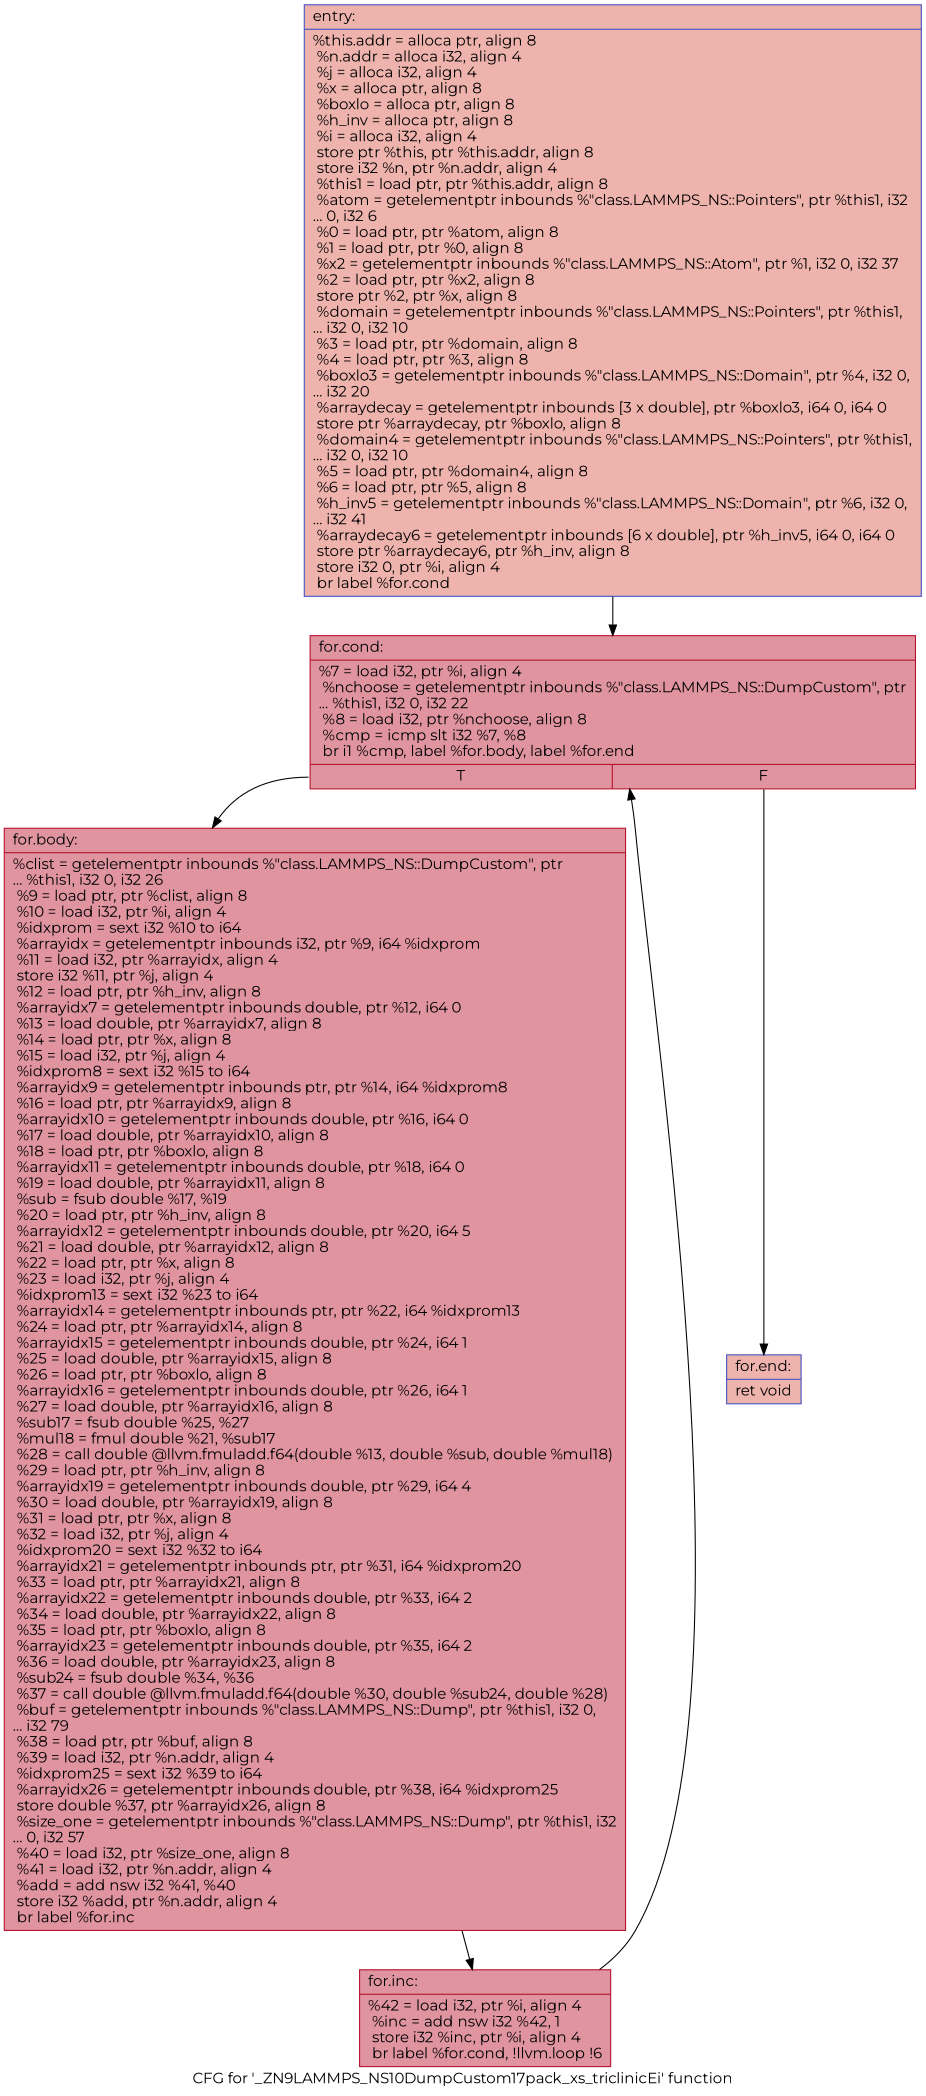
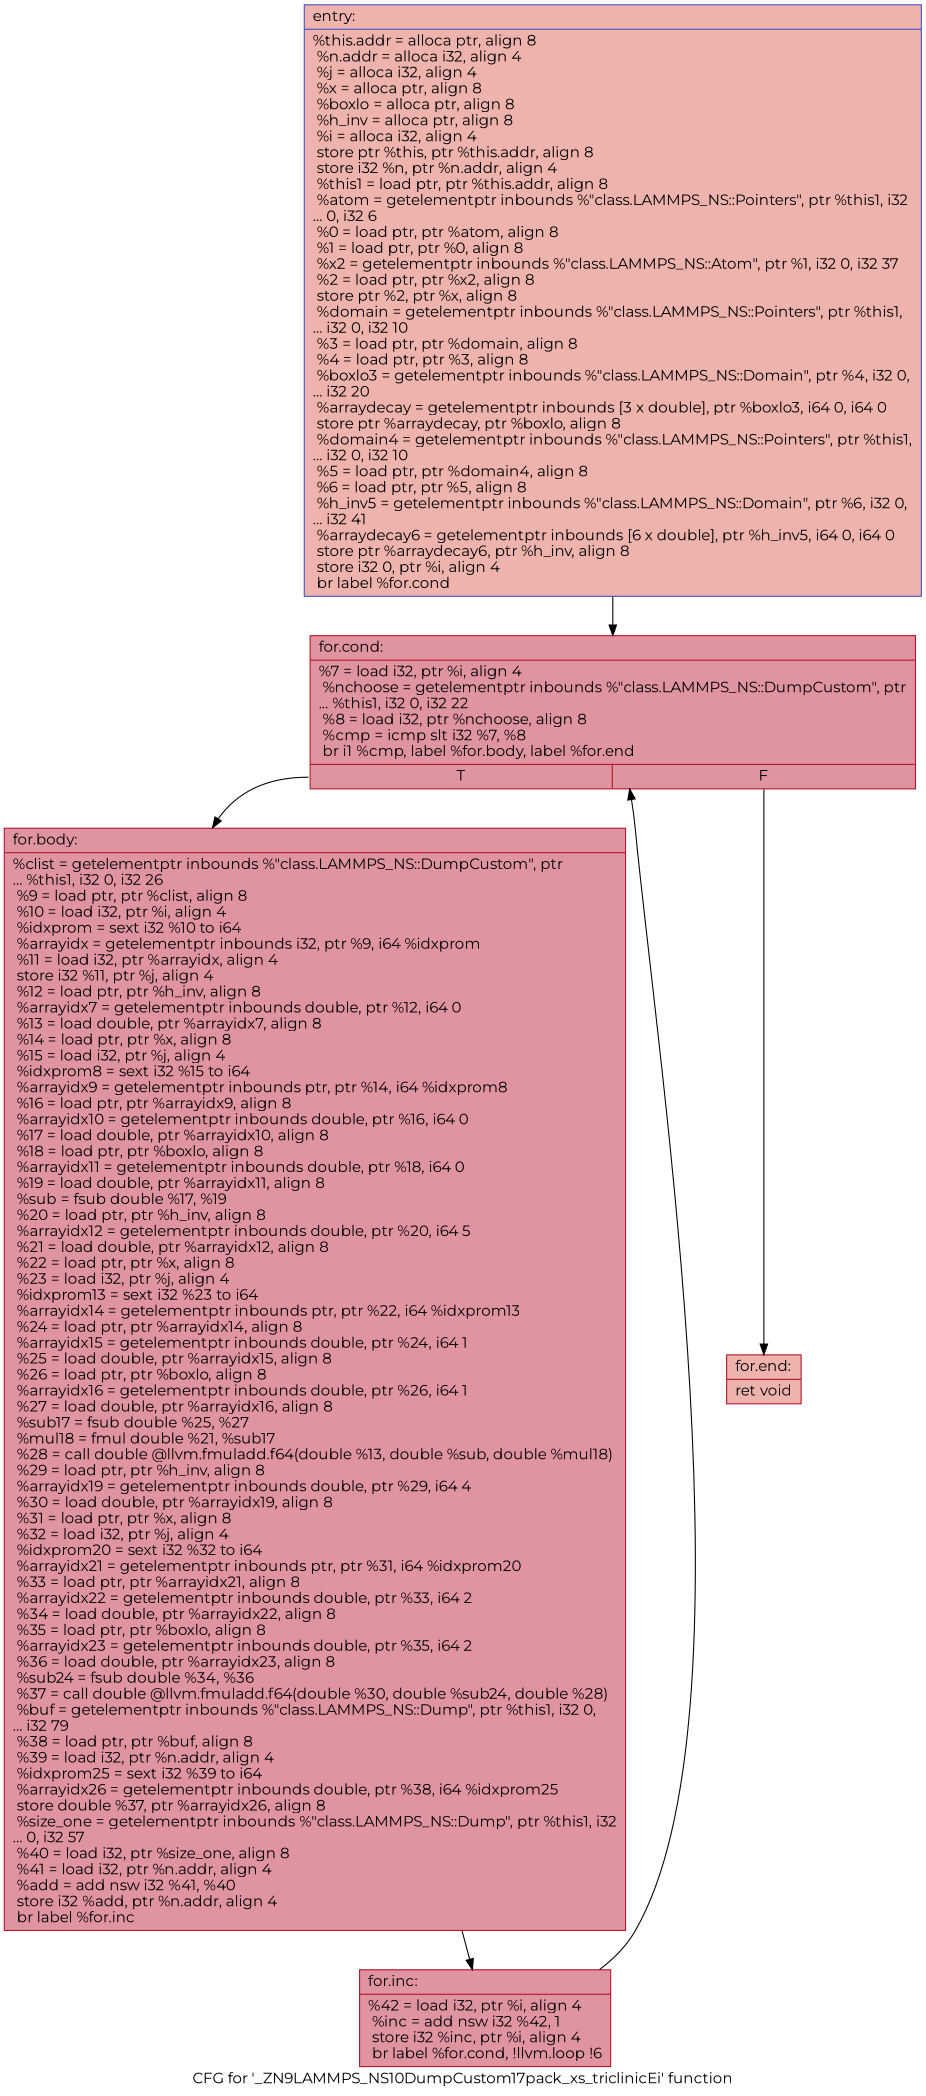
node "for.end:": color #3d50c3ff -> #b70d28ff
